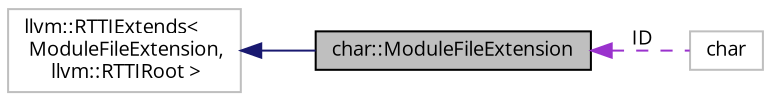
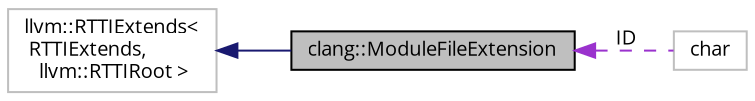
node "llvm::RTTIExtends< ModuleFileExtension, llvm::RTTIRoot >": label "llvm::RTTIExtends< ModuleFileExtension, llvm::RTTIRoot >" -> "llvm::RTTIExtends< RTTIExtends, llvm::RTTIRoot >"
node "char::ModuleFileExtension": label "char::ModuleFileExtension" -> "clang::ModuleFileExtension"
